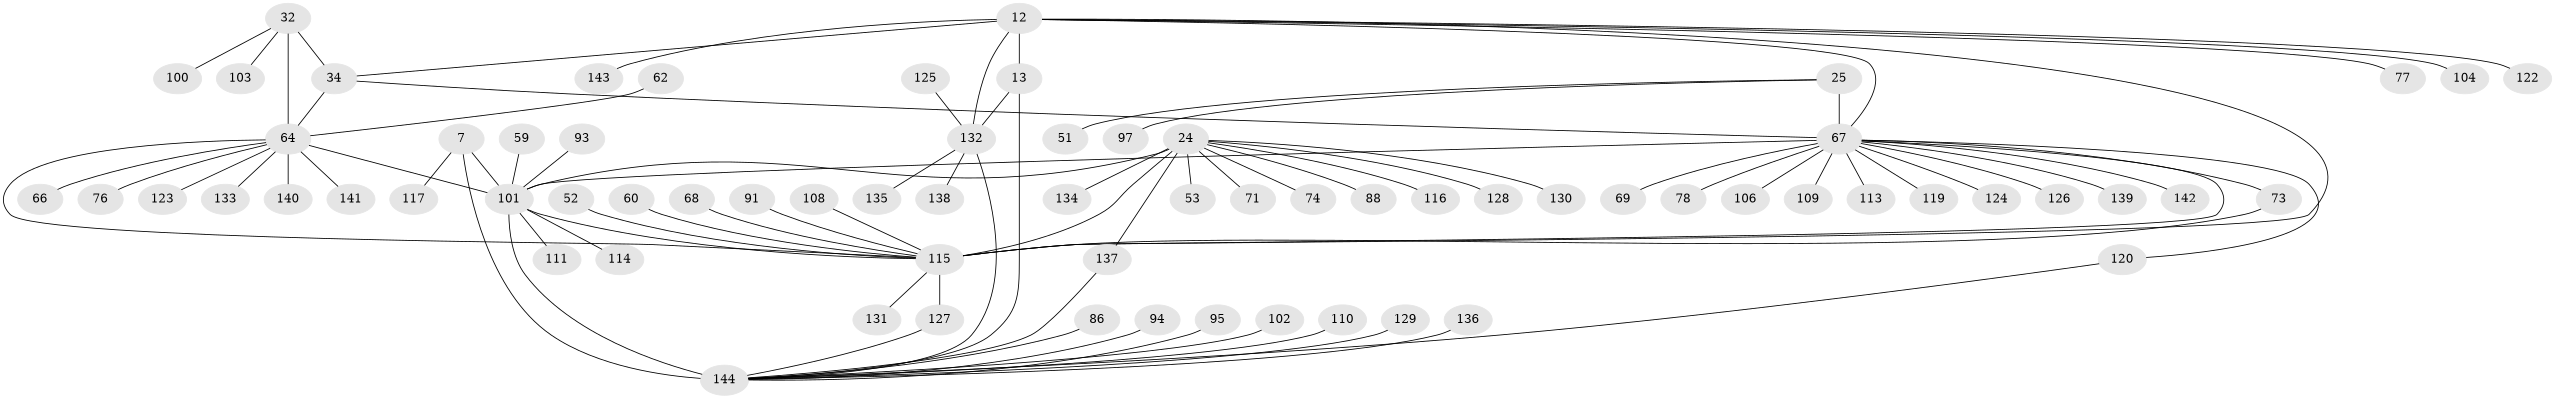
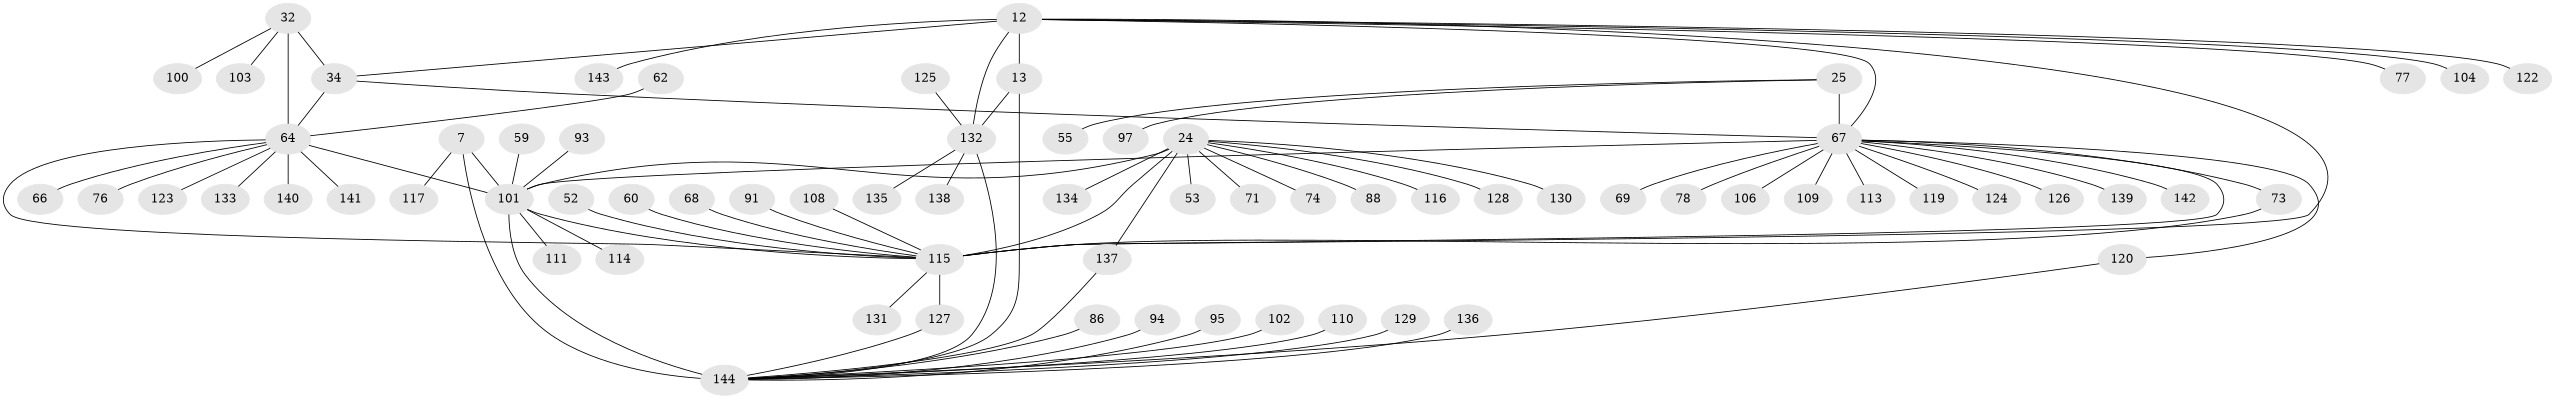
node "51": label "51" -> "55"
